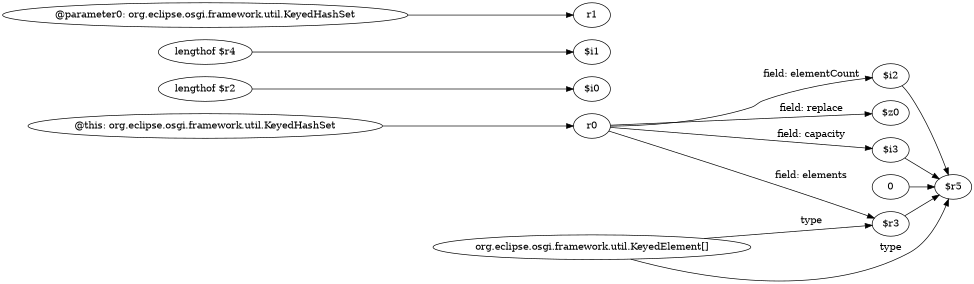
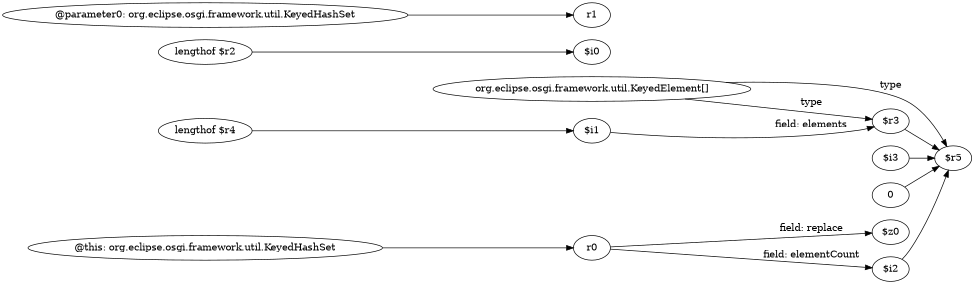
edge "r0" -> "$i3": removed, label "field: capacity"
edge "r0" -> "$r3": now "$i1" -> "$r3"
